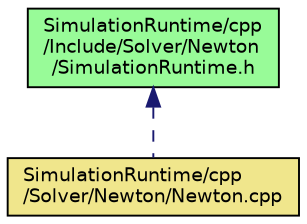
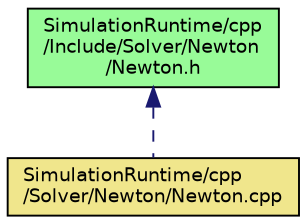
node "SimulationRuntime/cpp /Include/Solver/Newton /SimulationRuntime.h": label "SimulationRuntime/cpp /Include/Solver/Newton /SimulationRuntime.h" -> "SimulationRuntime/cpp /Include/Solver/Newton /Newton.h"
